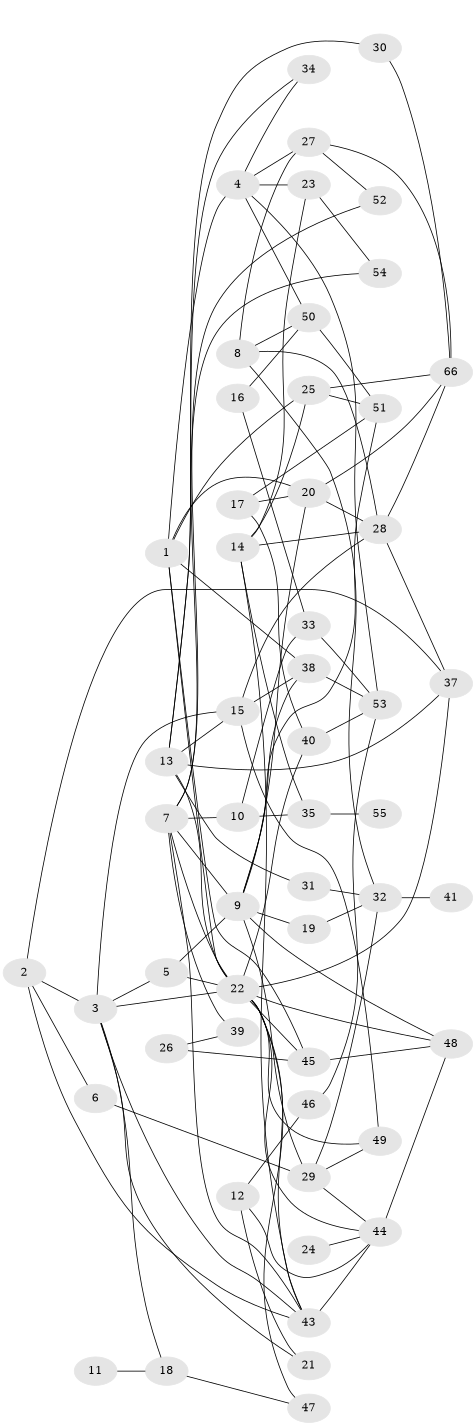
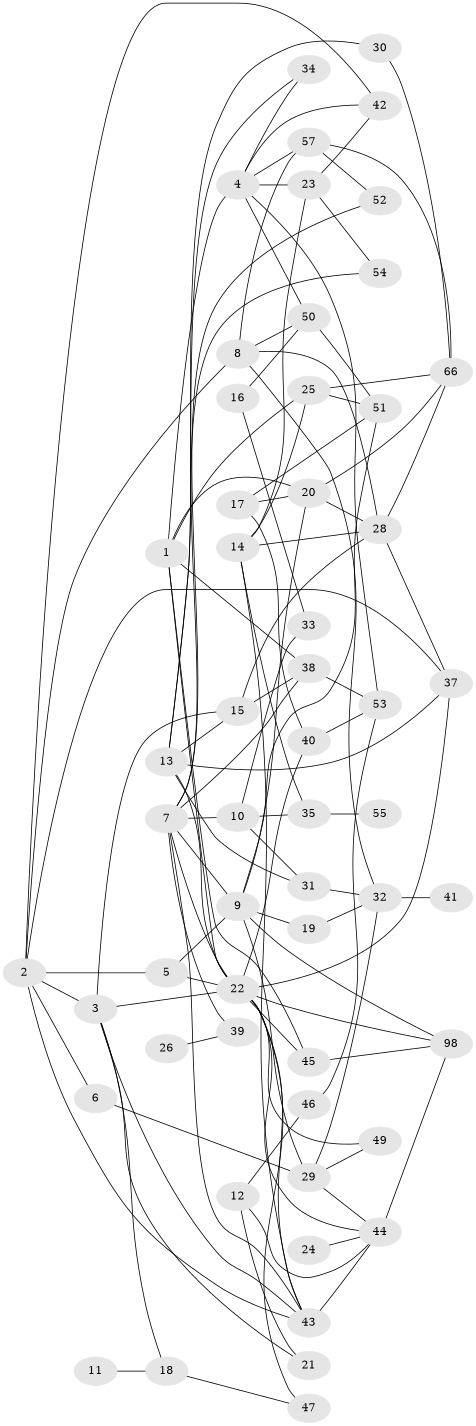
node "42": added
node "27": label "27" -> "57"
edge "8" -- "2": added
edge "33" -- "53": removed
edge "38" -- "9": now "38" -- "7"
edge "10" -- "31": added
edge "15" -- "49": removed
edge "5" -- "3": now "5" -- "2"
node "48": label "48" -> "98"
edge "26" -- "45": removed
